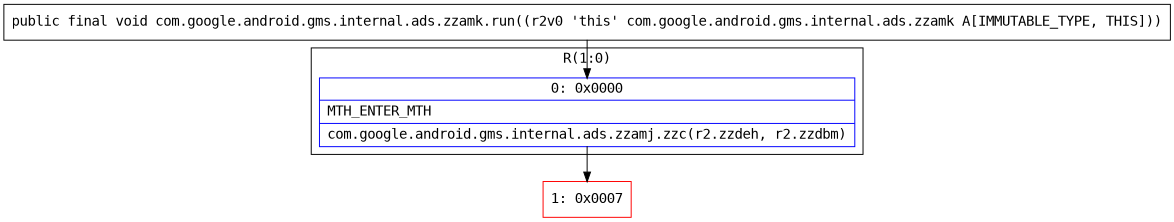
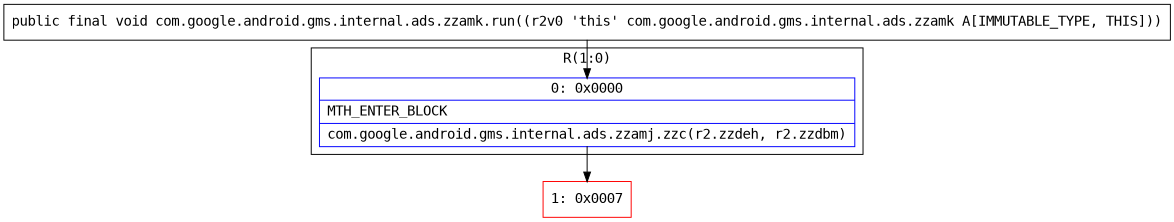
node "0: 0x0000": text "MTH_ENTER_MTH" -> "MTH_ENTER_BLOCK"
